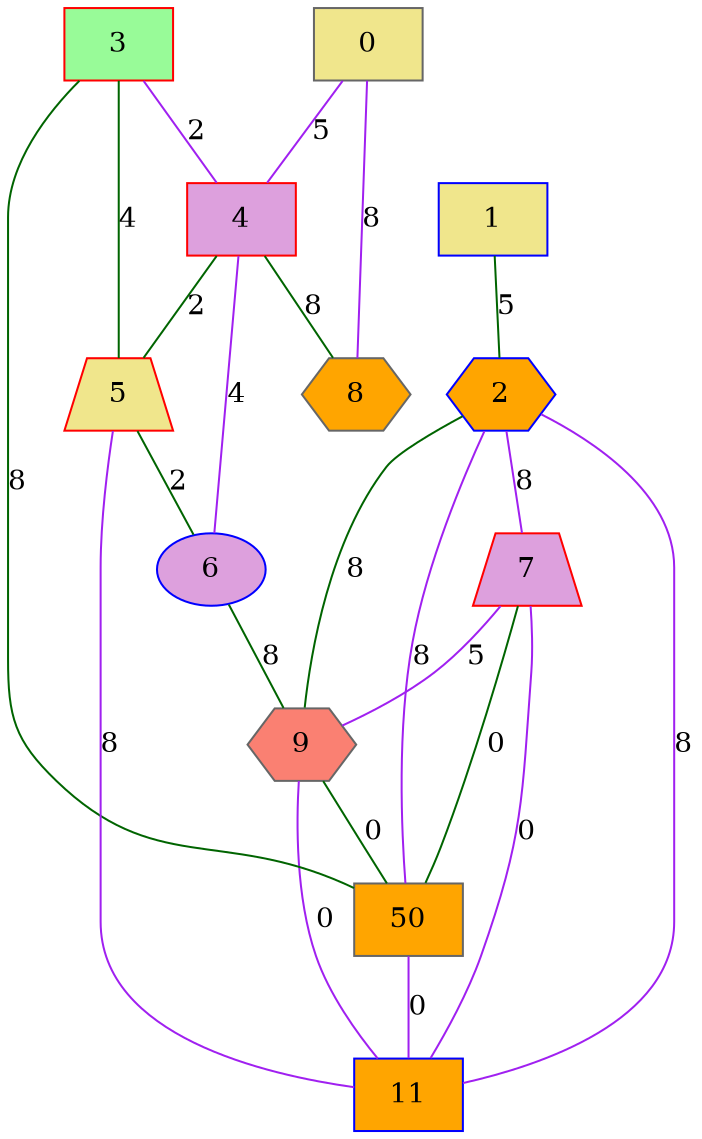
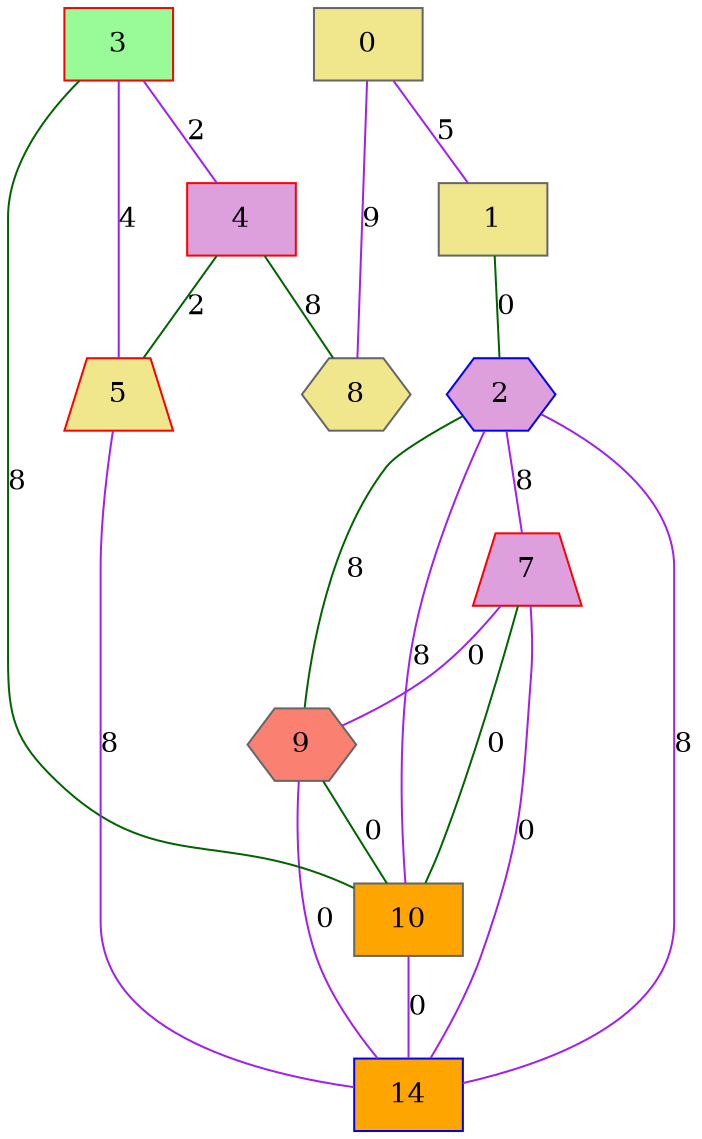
edge "0" -- "4": now "0" -- "1"
edge "3" -- "5": color darkgreen -> purple
edge "0" -- "8": label "8" -> "9"
node "1": color blue -> gray40
edge "1" -- "2": label "5" -> "0"
node "8": fillcolor orange -> khaki
node "2": fillcolor orange -> plum
node "6": removed
edge "7" -- "9": label "5" -> "0"
node "50": label "50" -> "10"
node "11": label "11" -> "14"
